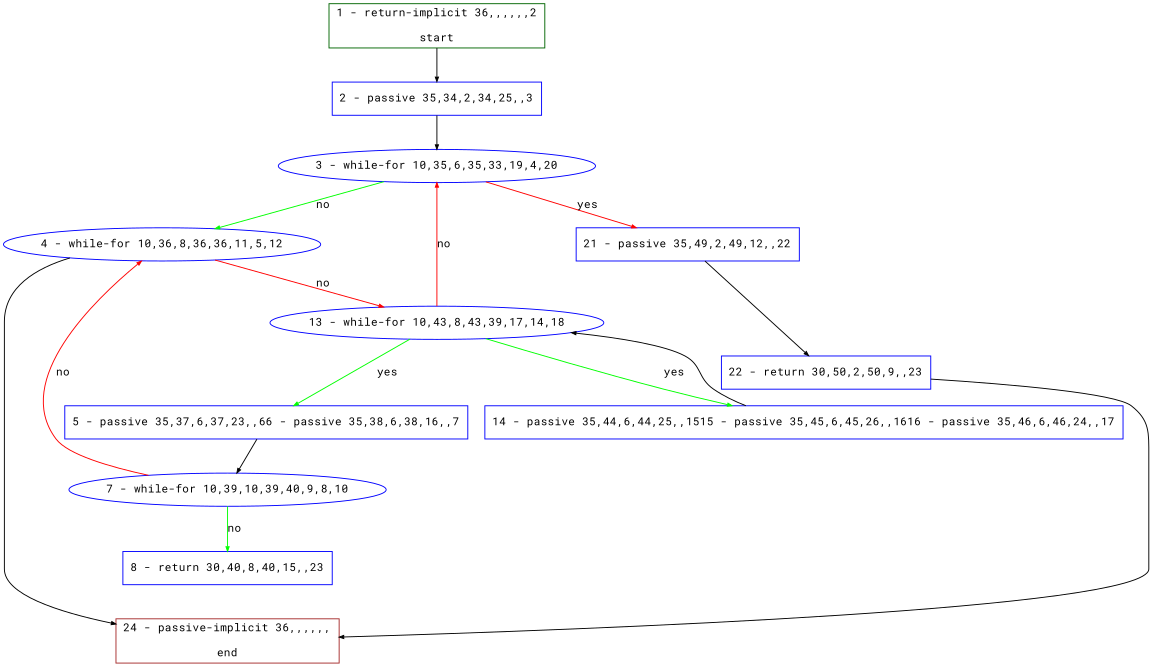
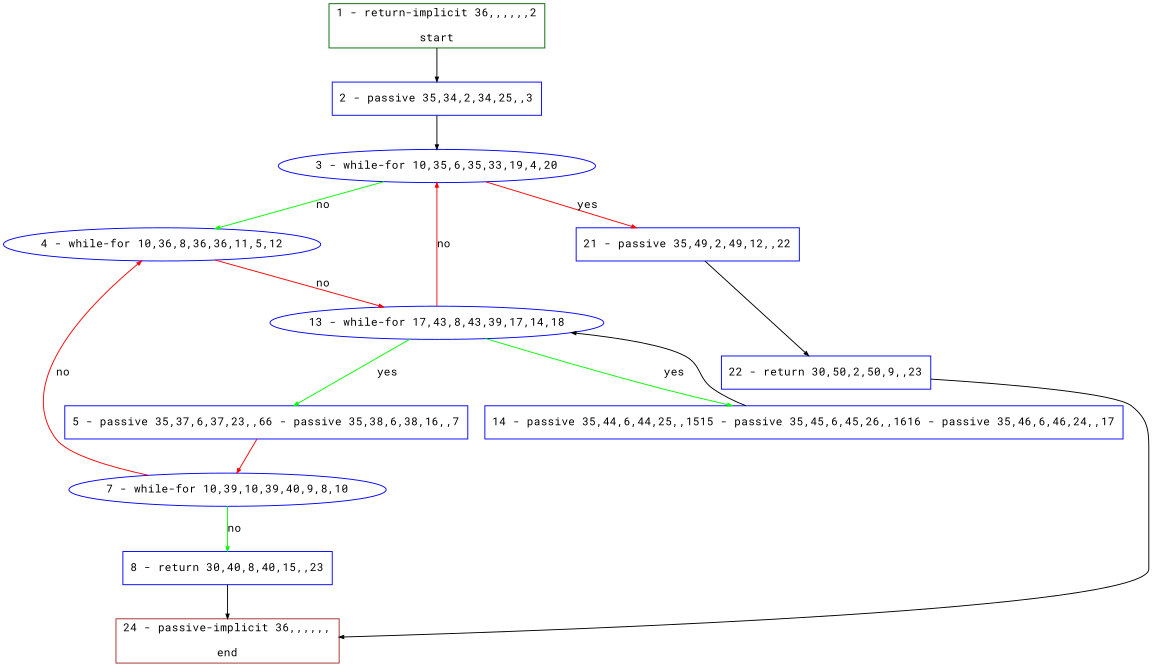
node "13 - while-for 10,43,8,43,39,17,14,18": label "13 - while-for 10,43,8,43,39,17,14,18" -> "13 - while-for 17,43,8,43,39,17,14,18"
edge "5 - passive 35,37,6,37,23,,66 - passive 35,38,6,38,16,,7" -> "7 - while-for 10,39,10,39,40,9,8,10": color #000000 -> #ff0000
edge "4 - while-for 10,36,8,36,36,11,5,12" -> "24 - passive-implicit 36,,,,,, end": now "8 - return 30,40,8,40,15,,23" -> "24 - passive-implicit 36,,,,,, end"
